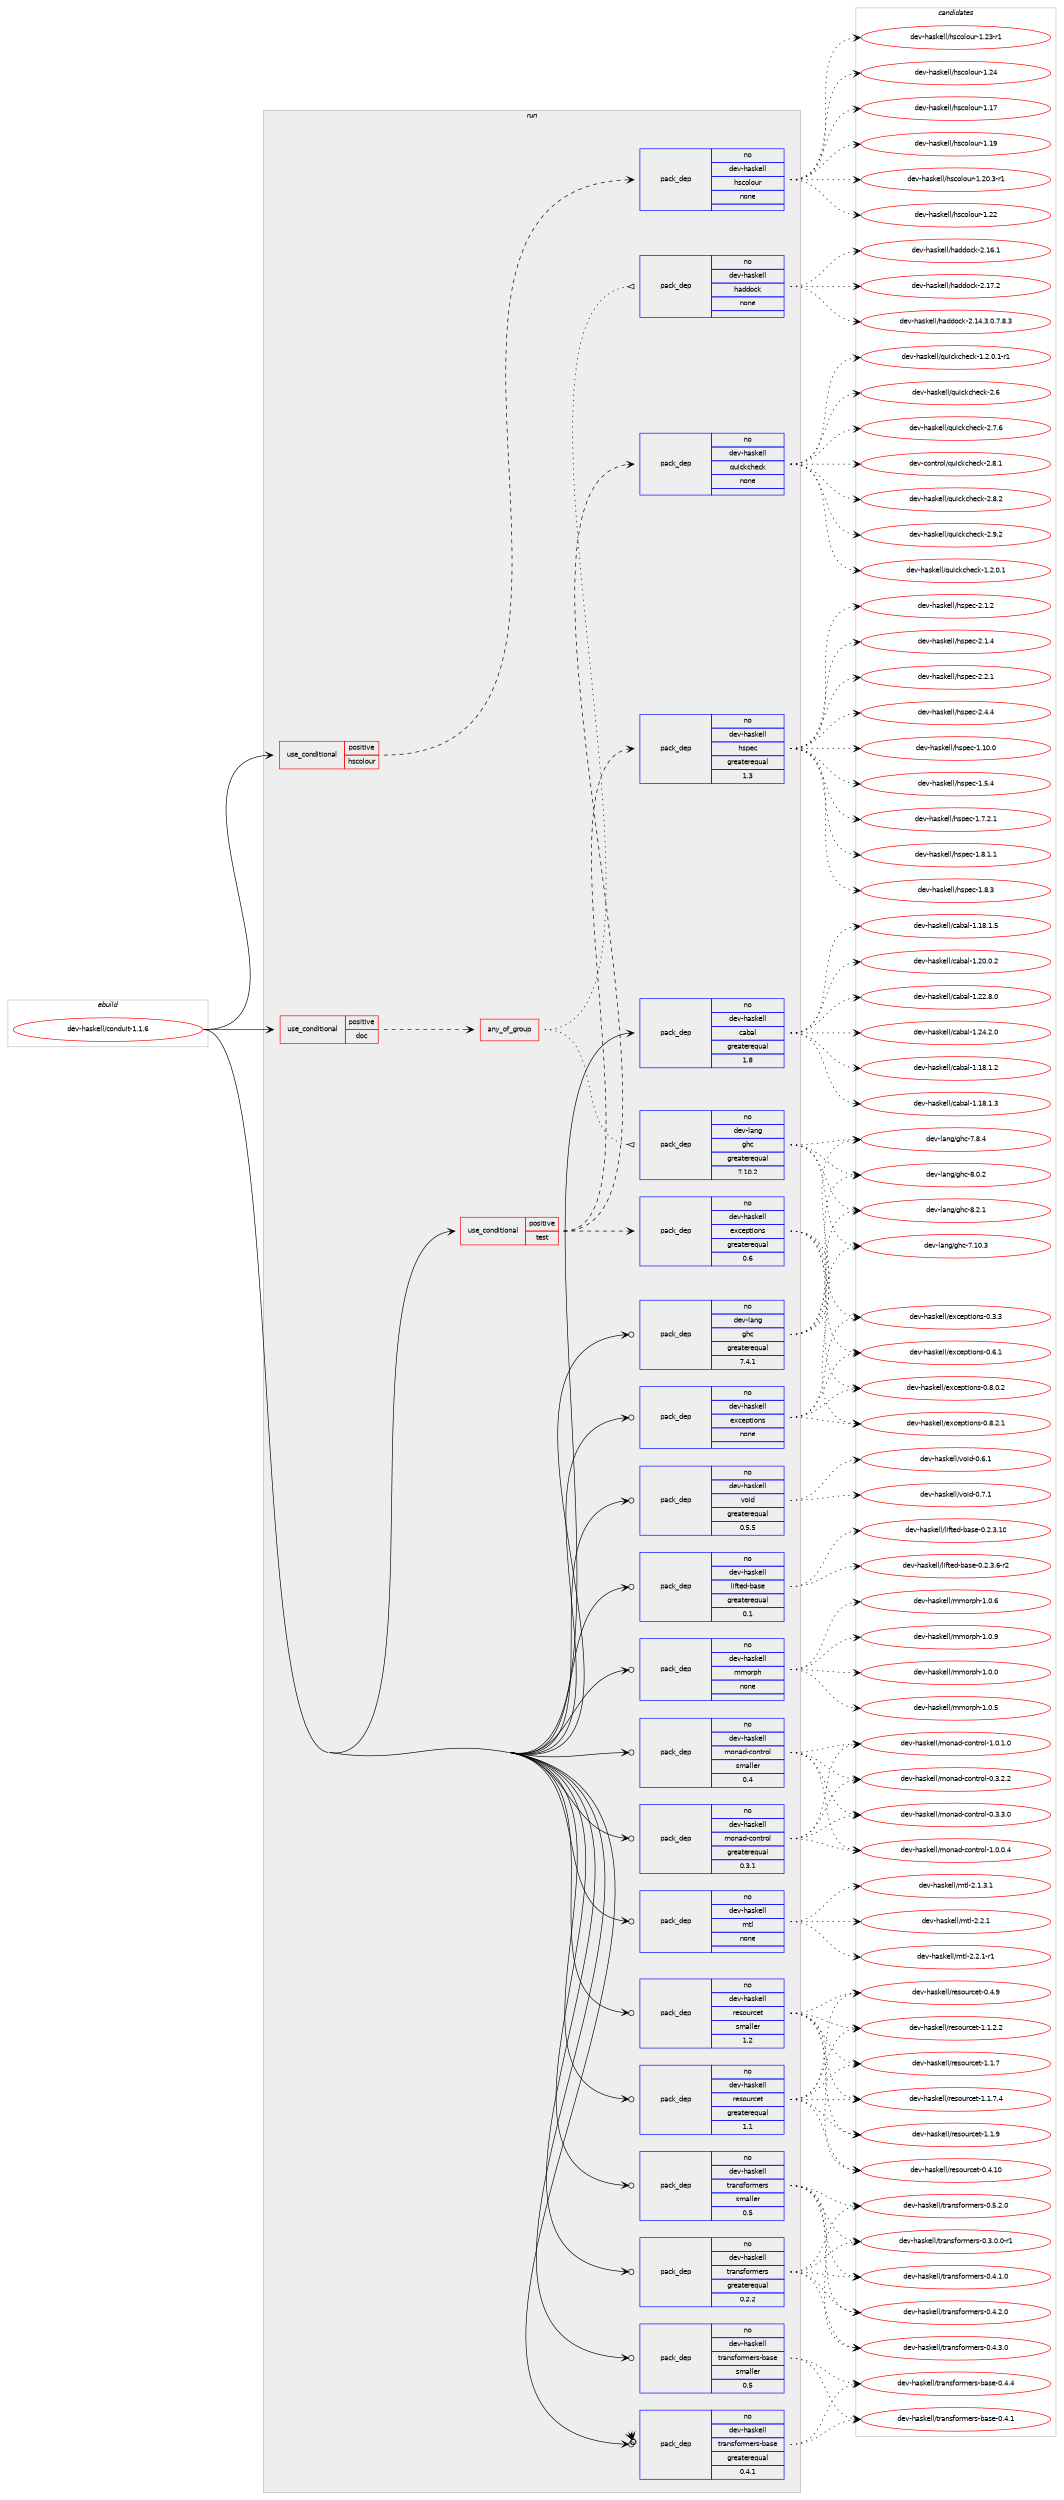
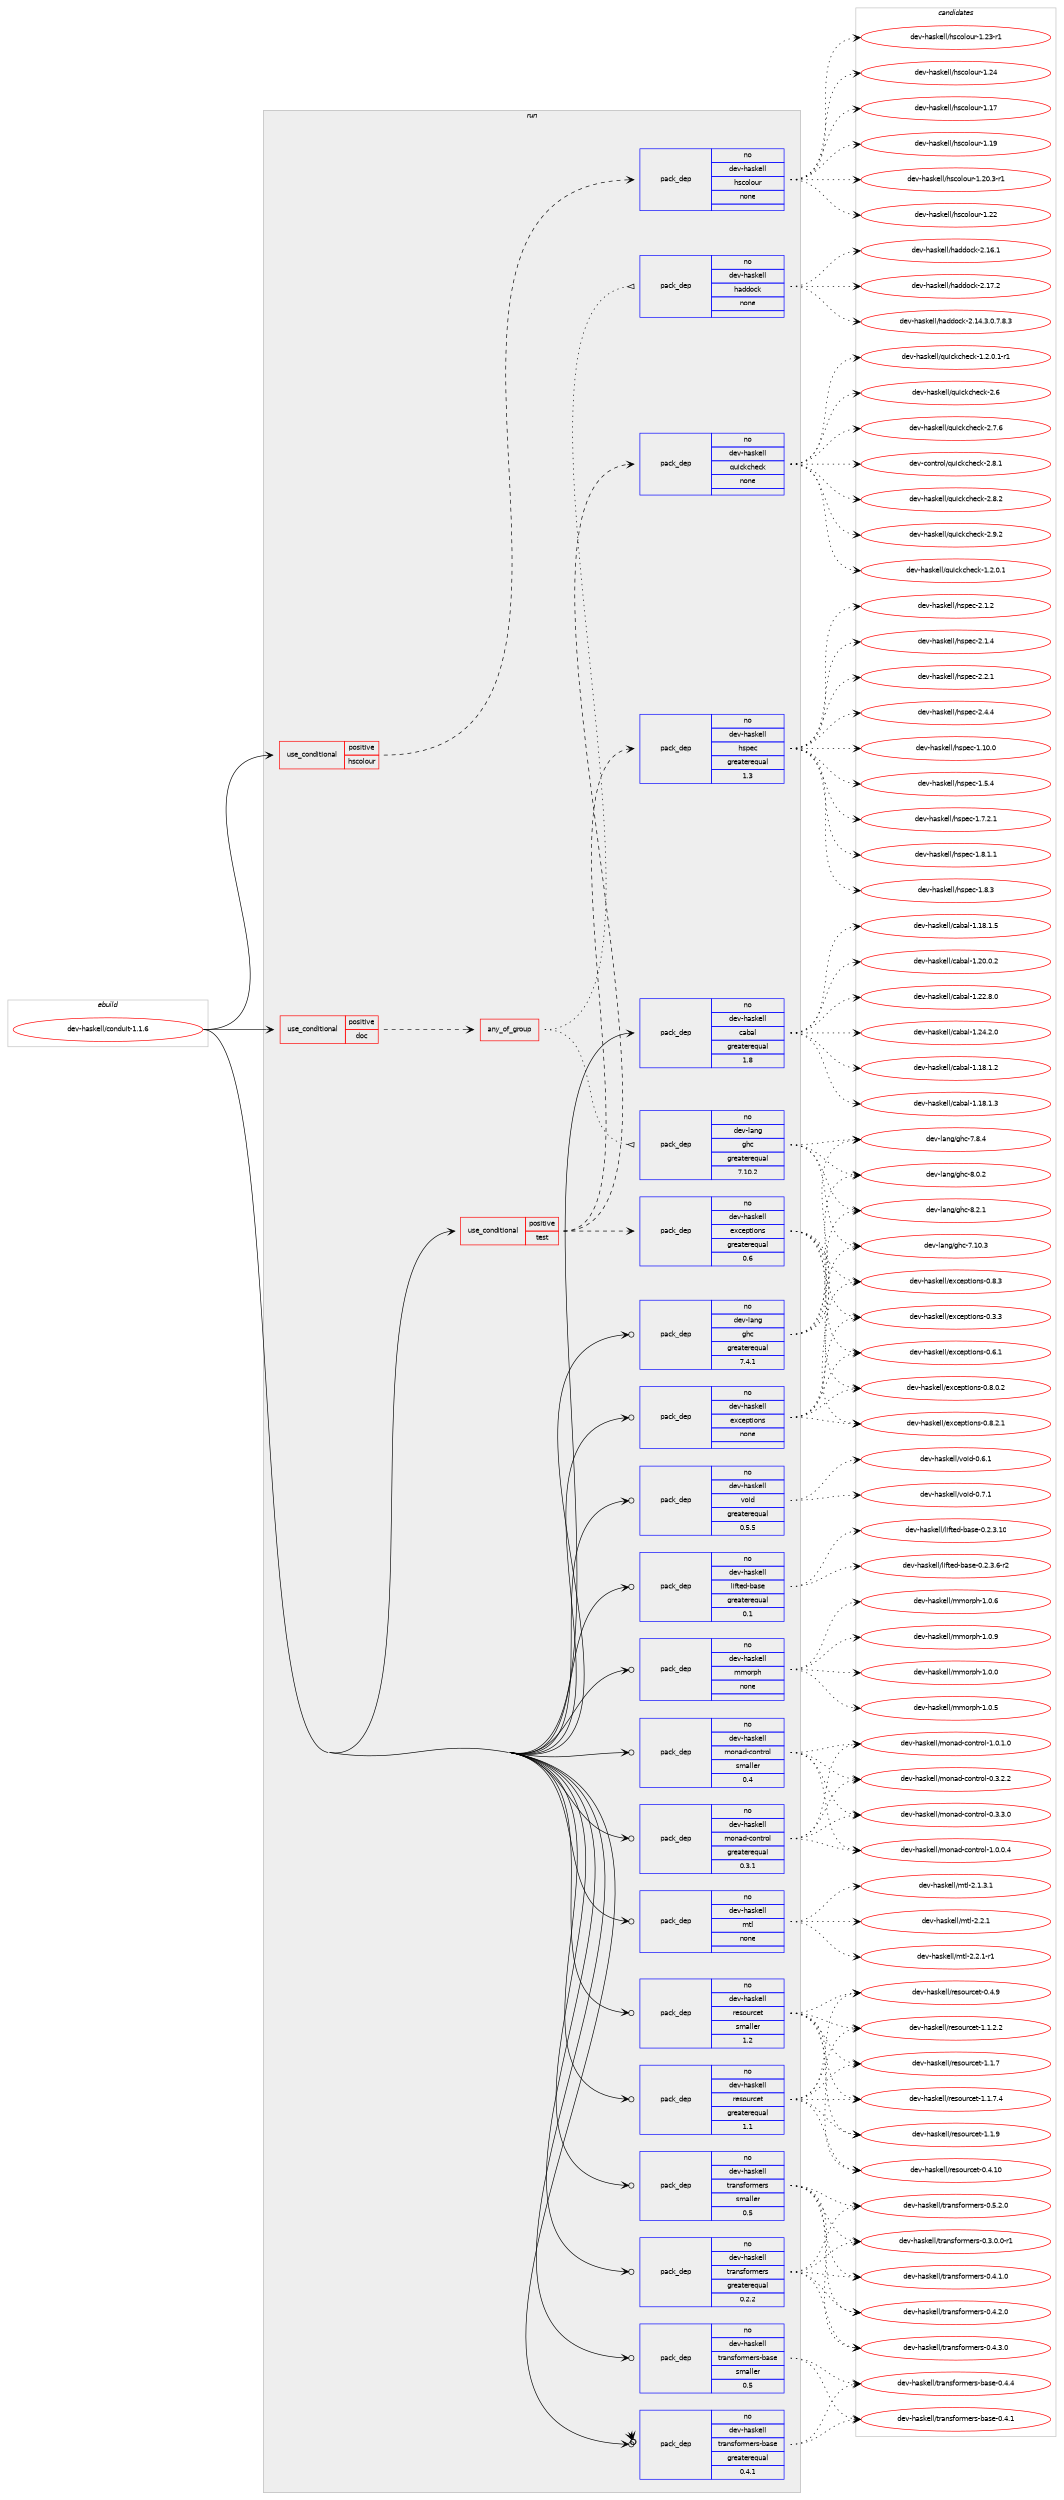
node "dev-haskell/exceptions-0.8.3": added
